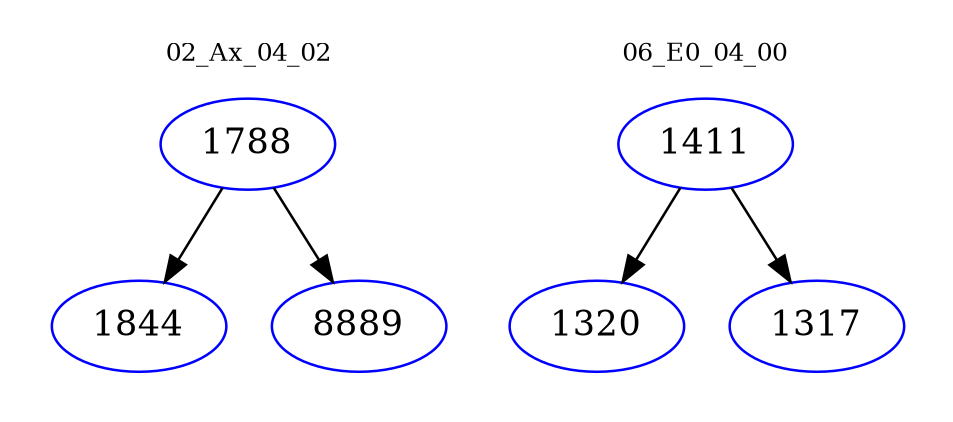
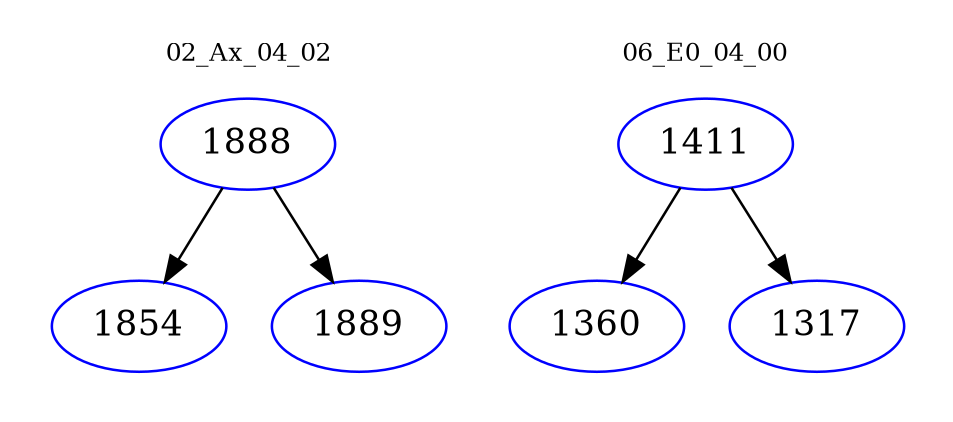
node "1788": label "1788" -> "1888"
node "1844": label "1844" -> "1854"
node "8889": label "8889" -> "1889"
node "1320": label "1320" -> "1360"
